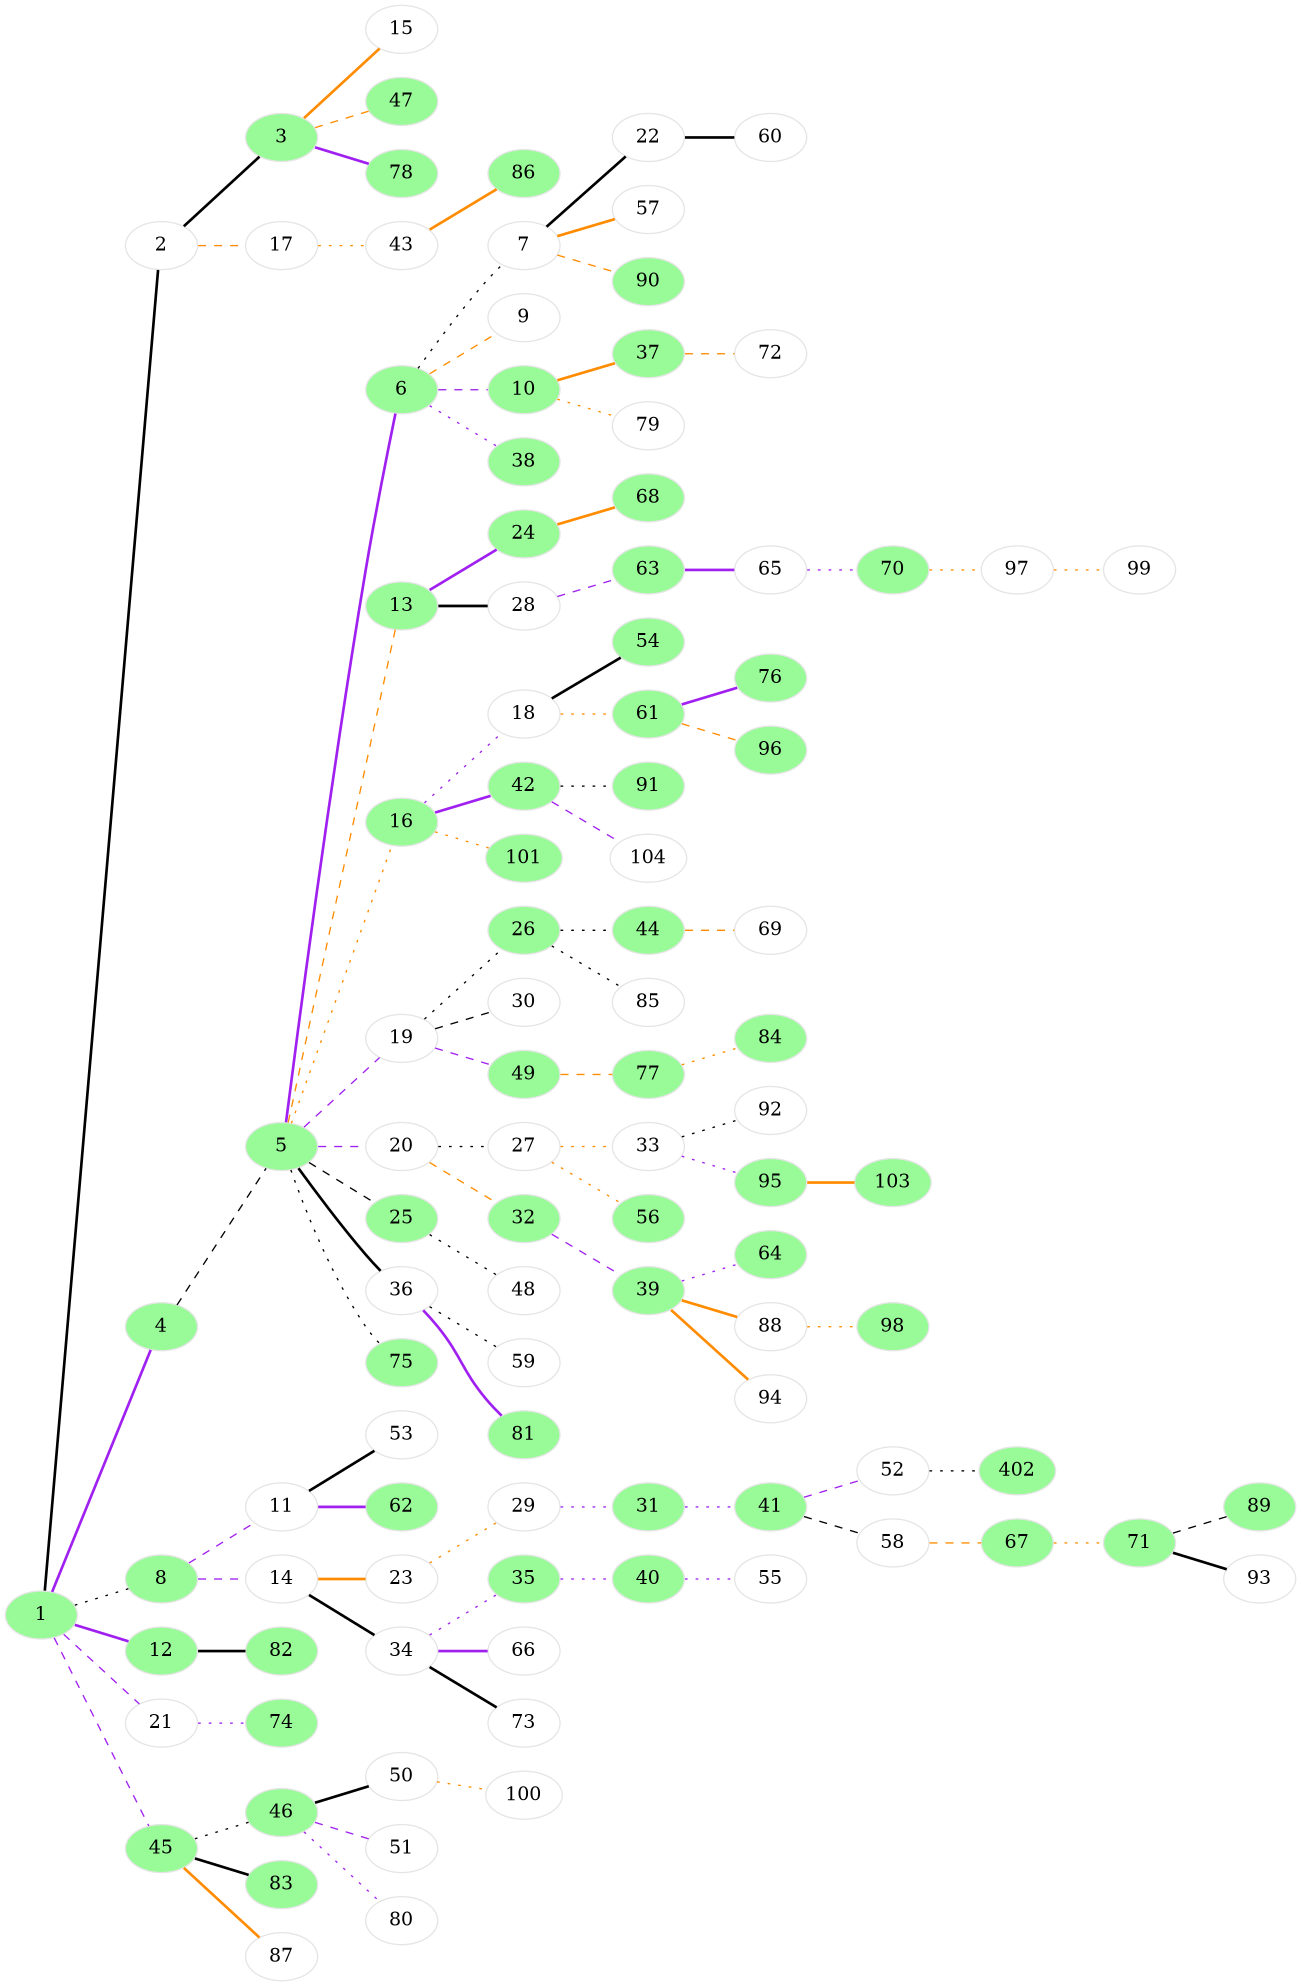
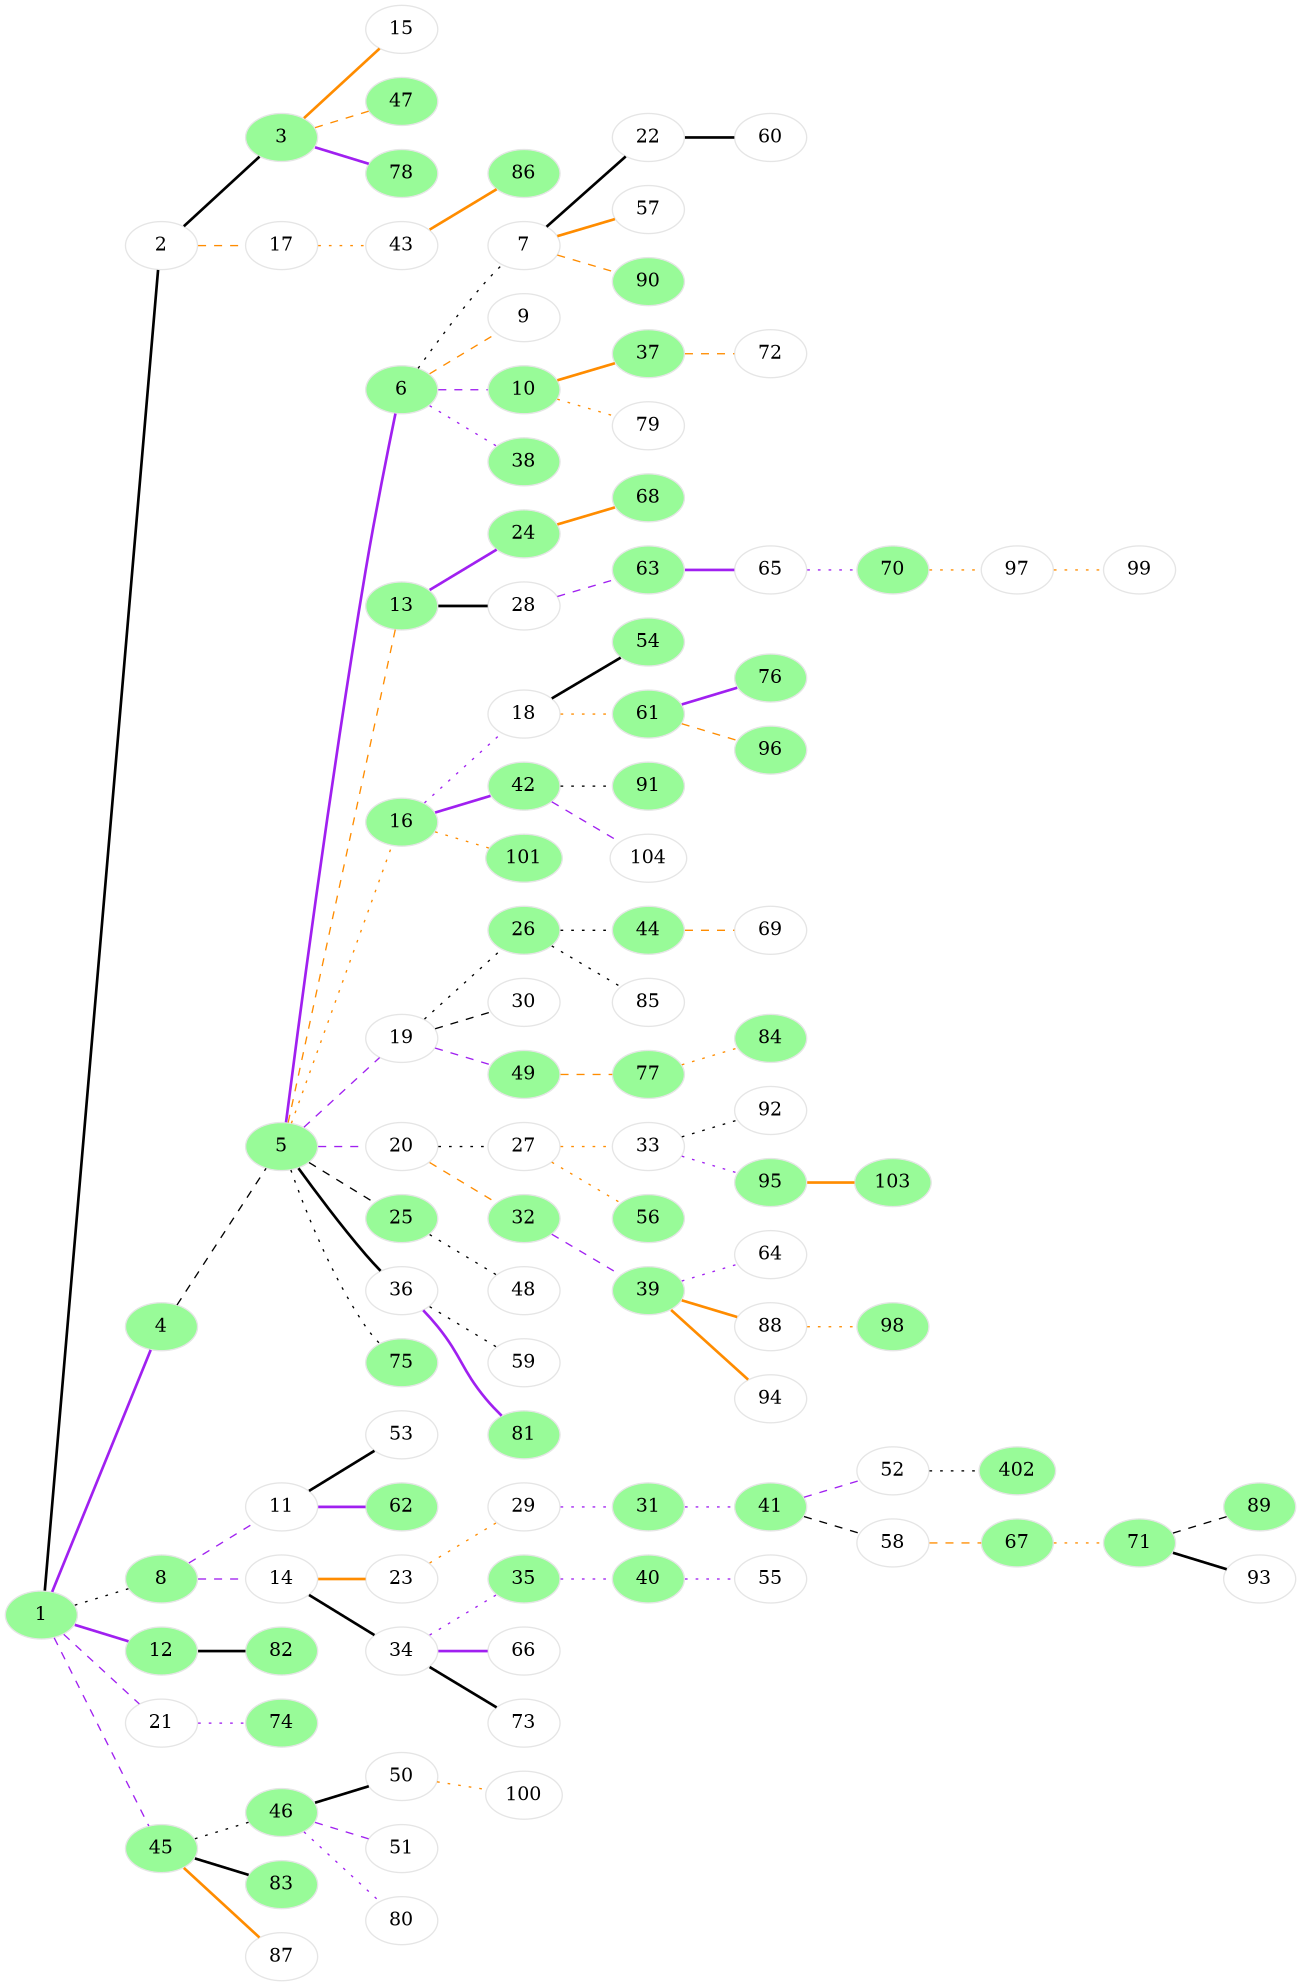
node "64": fillcolor palegreen -> white
